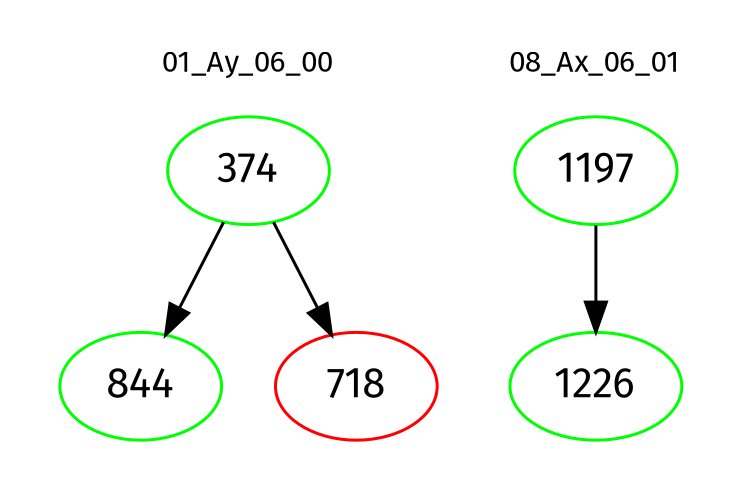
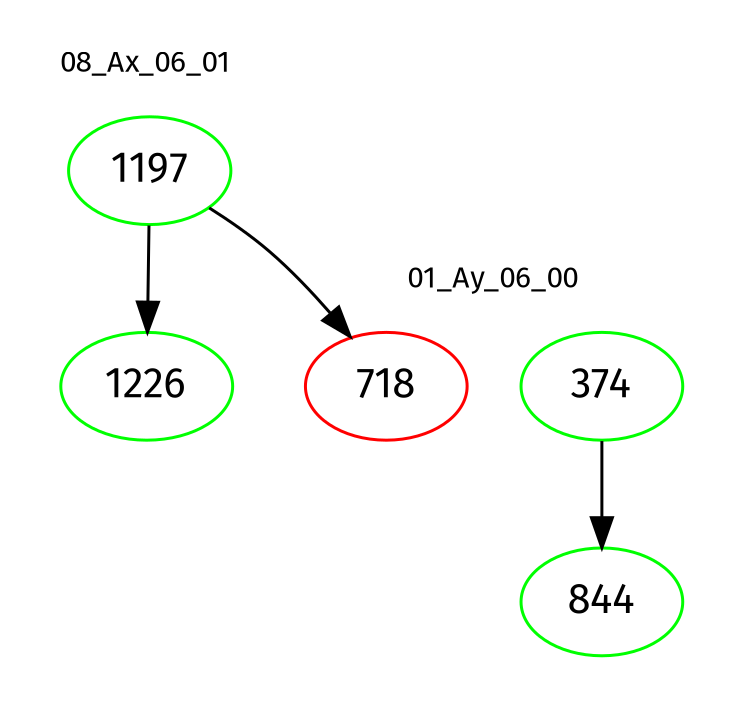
edge "374" -> "718": now "1197" -> "718"
